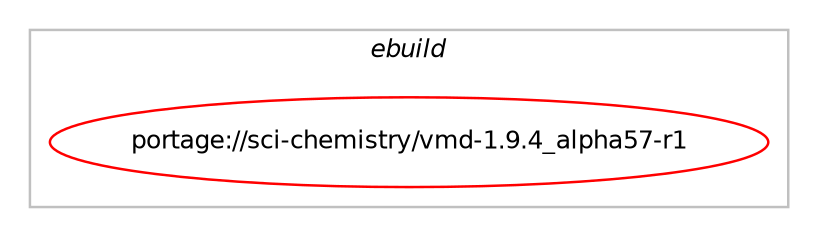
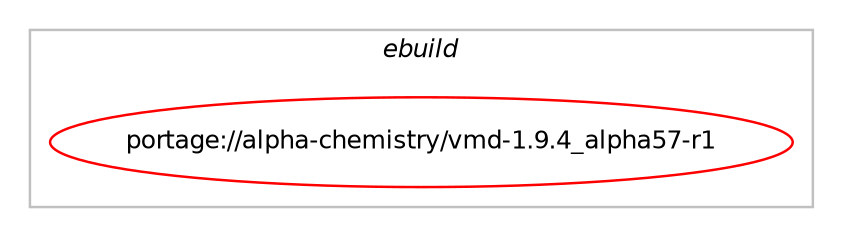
node "portage://sci-chemistry/vmd-1.9.4_alpha57-r1": label "portage://sci-chemistry/vmd-1.9.4_alpha57-r1" -> "portage://alpha-chemistry/vmd-1.9.4_alpha57-r1"
